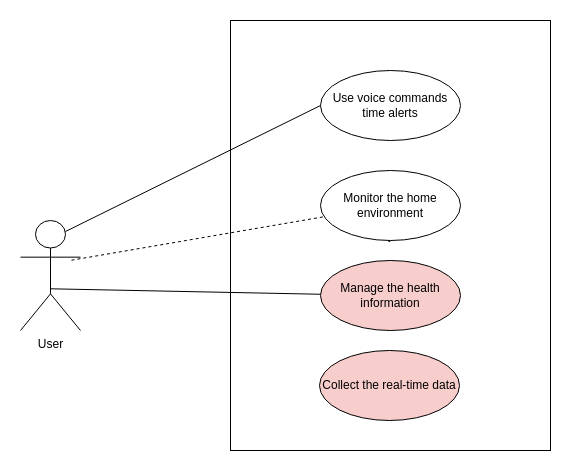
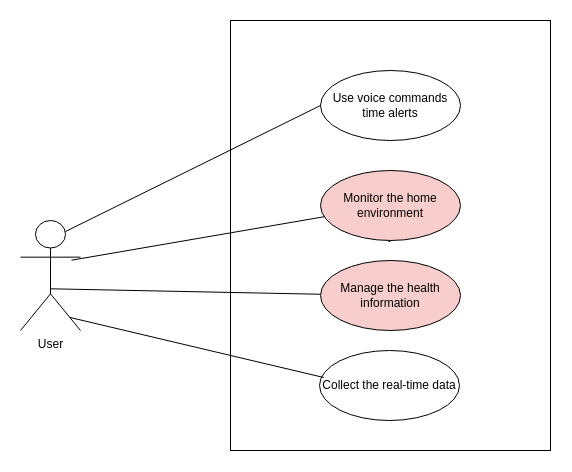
node "Monitor the home environment": fillcolor #ffffff -> #f8cecc
edge "Monitor the home environment" -- "User": style dashed -> solid
edge "User" -- "Collect the real-time data": added
node "Collect the real-time data": fillcolor #f8cecc -> #ffffff
